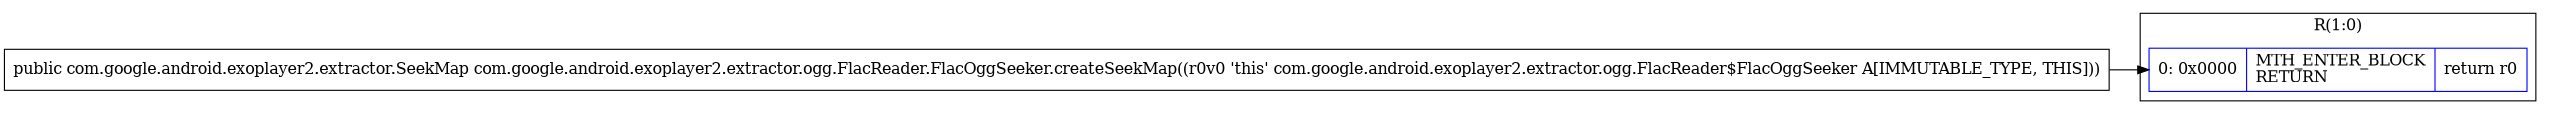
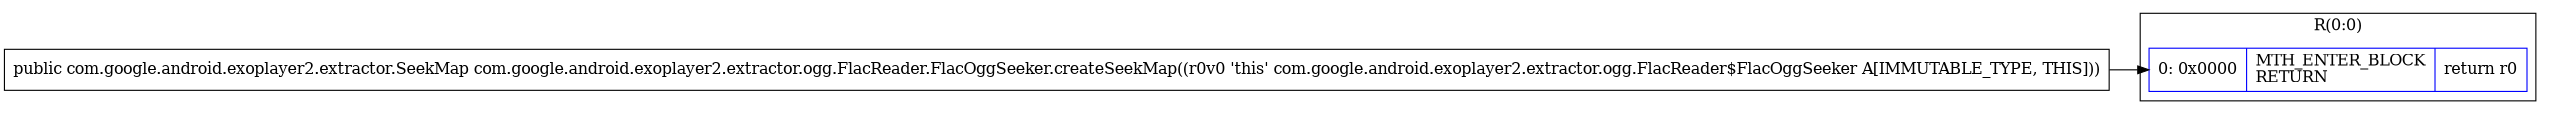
cluster "R(1:0)": label "R(1:0)" -> "R(0:0)"
